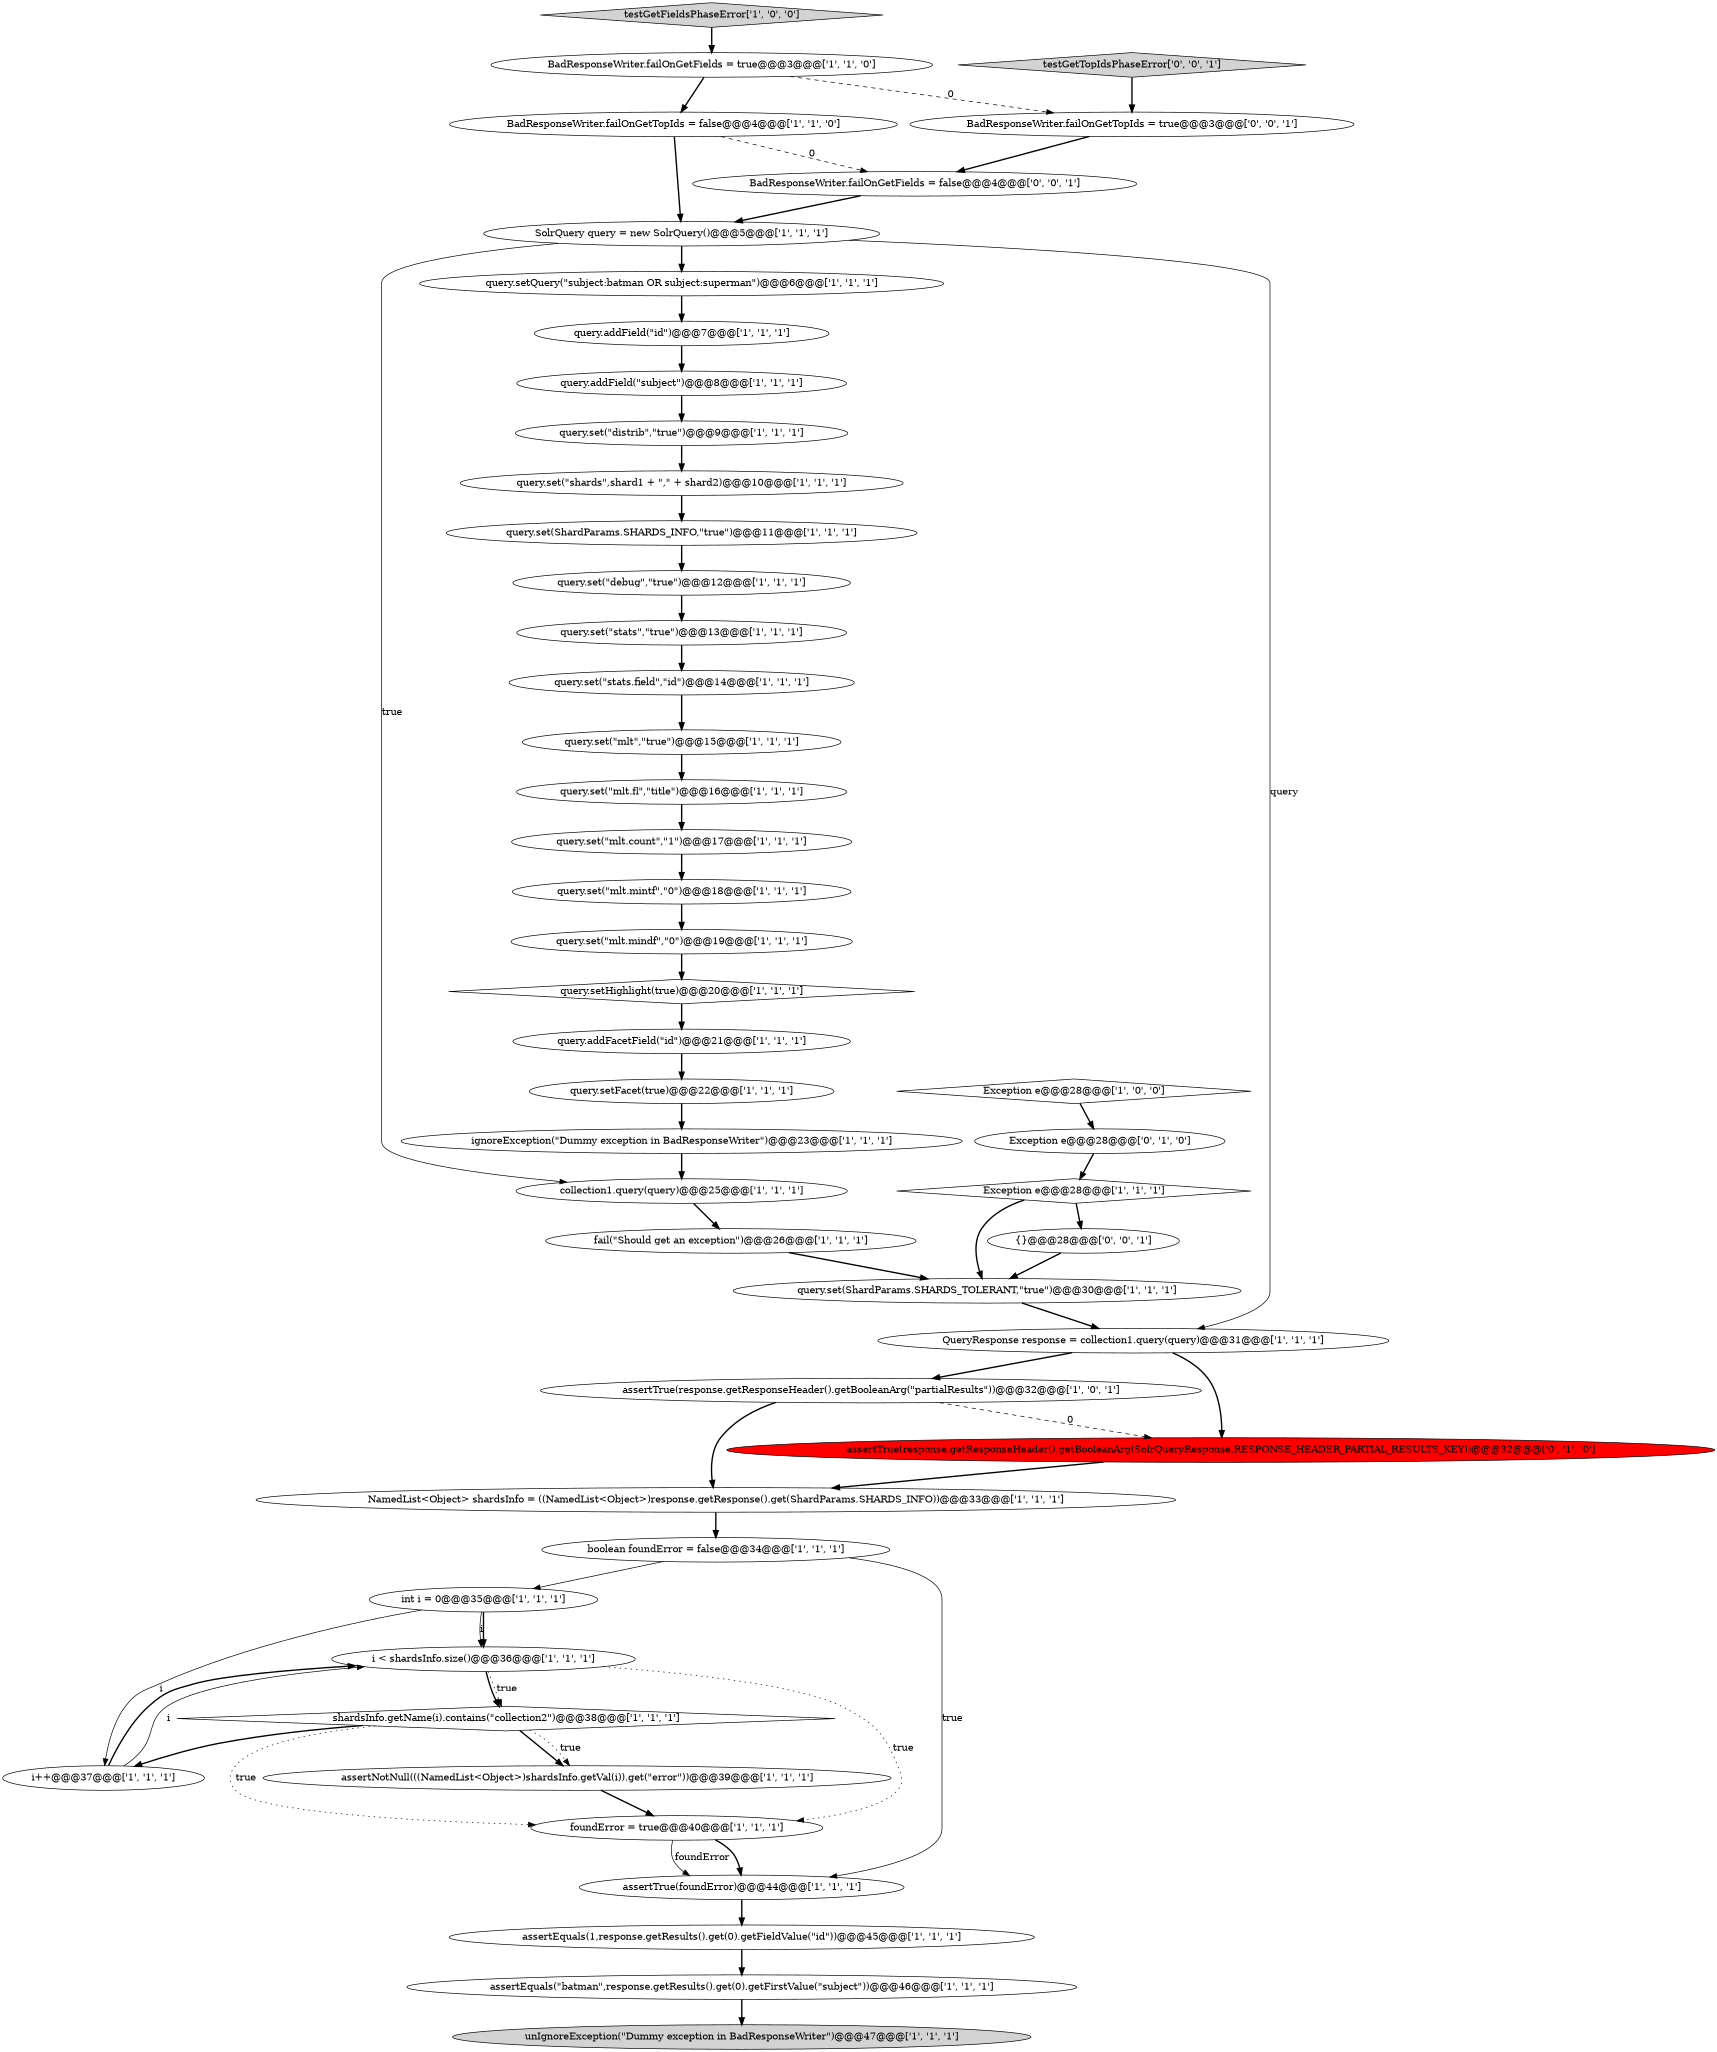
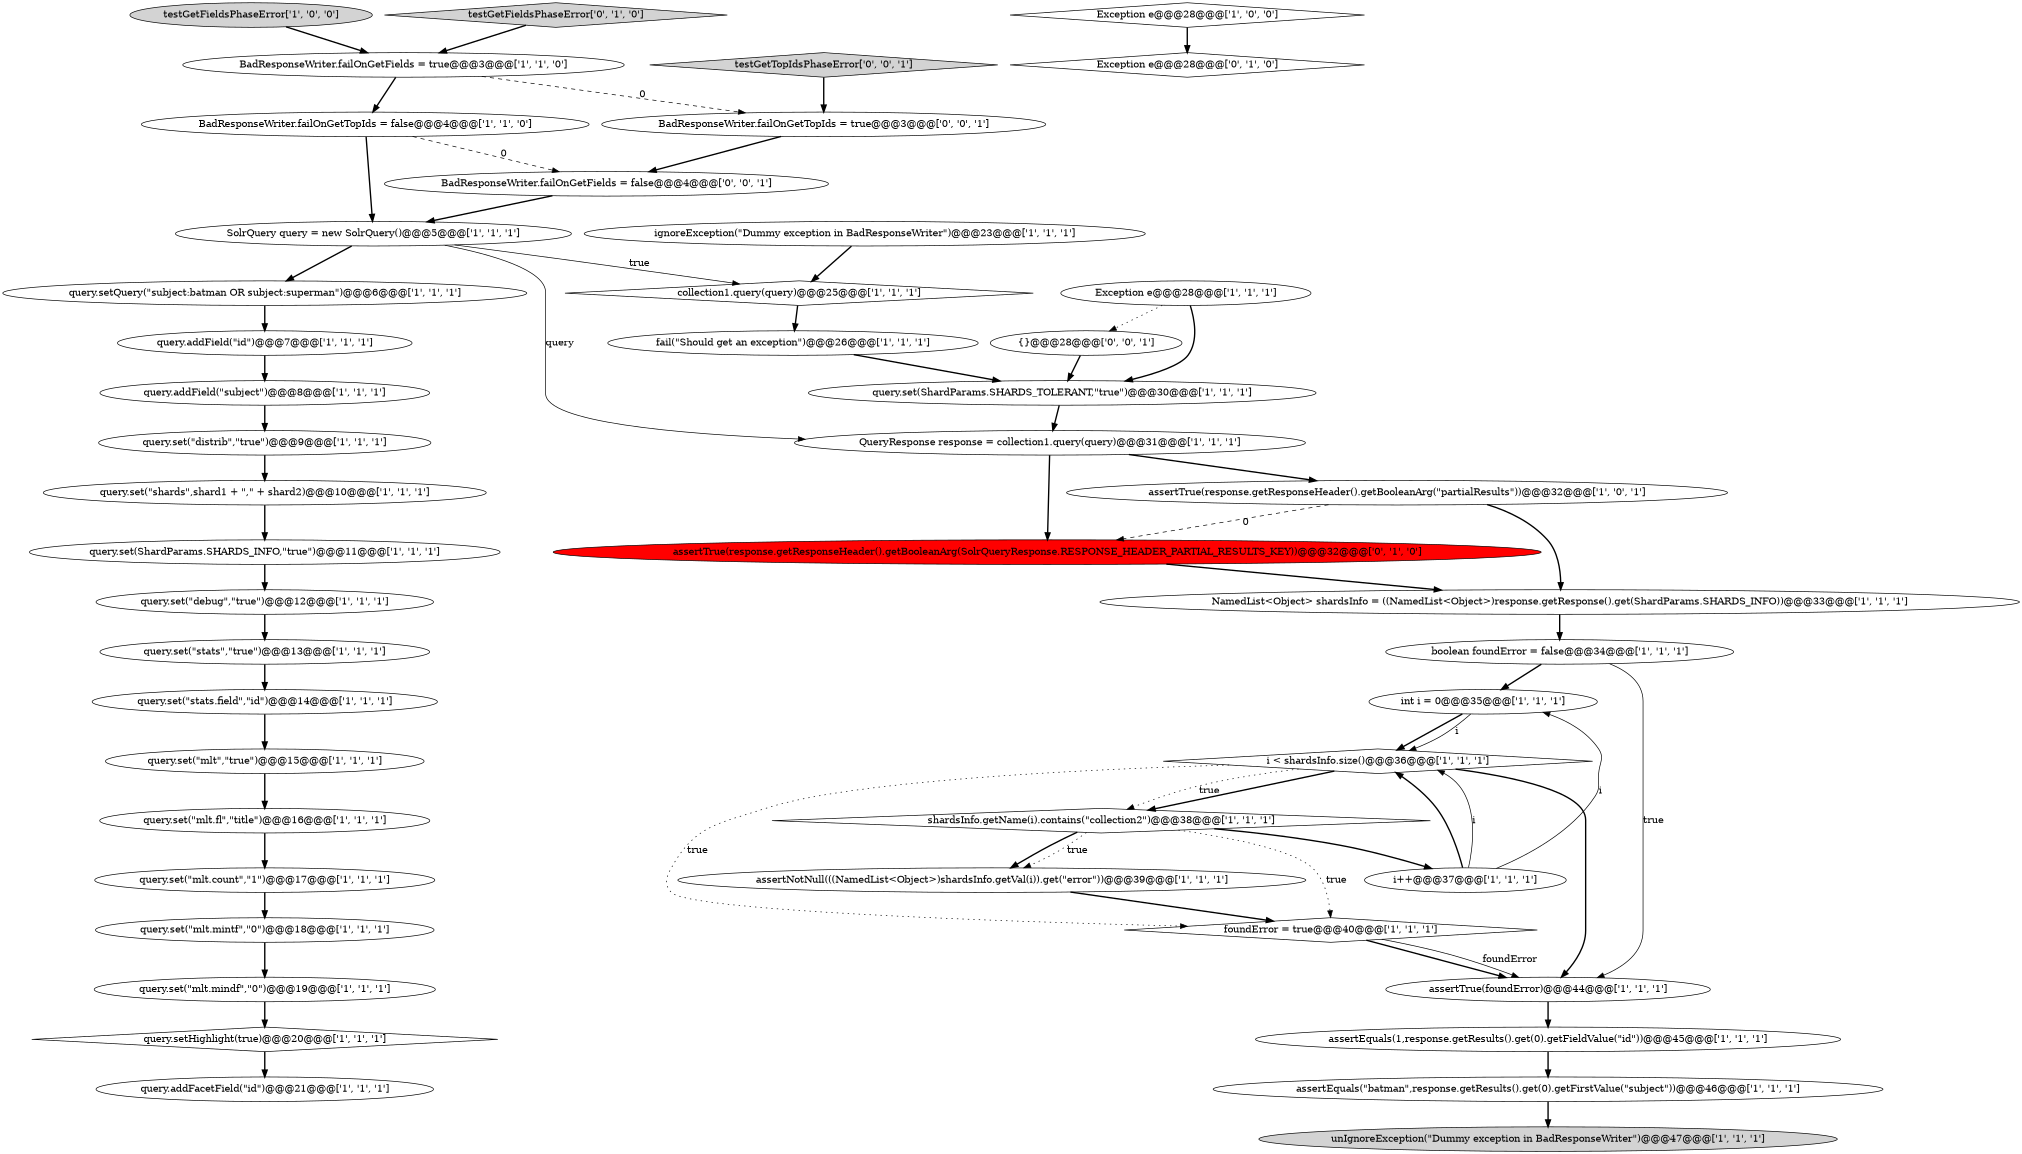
node "testGetFieldsPhaseError['0', '1', '0']": added
node "testGetFieldsPhaseError['1', '0', '0']": shape diamond -> ellipse
edge "i < shardsInfo.size()@@@36@@@['1', '1', '1']" -> "assertTrue(foundError)@@@44@@@['1', '1', '1']": added
node "query.setFacet(true)@@@22@@@['1', '1', '1']": removed
node "Exception e@@@28@@@['0', '1', '0']": shape ellipse -> diamond
edge "Exception e@@@28@@@['0', '1', '0']" -> "Exception e@@@28@@@['1', '1', '1']": removed
node "collection1.query(query)@@@25@@@['1', '1', '1']": shape ellipse -> diamond
node "Exception e@@@28@@@['1', '1', '1']": shape diamond -> ellipse
edge "Exception e@@@28@@@['1', '1', '1']" -> "{}@@@28@@@['0', '0', '1']": style bold -> dotted
edge "boolean foundError = false@@@34@@@['1', '1', '1']" -> "int i = 0@@@35@@@['1', '1', '1']": style solid -> bold
edge "int i = 0@@@35@@@['1', '1', '1']" -> "i++@@@37@@@['1', '1', '1']": reversed
node "i < shardsInfo.size()@@@36@@@['1', '1', '1']": shape ellipse -> diamond
node "foundError = true@@@40@@@['1', '1', '1']": shape ellipse -> diamond
